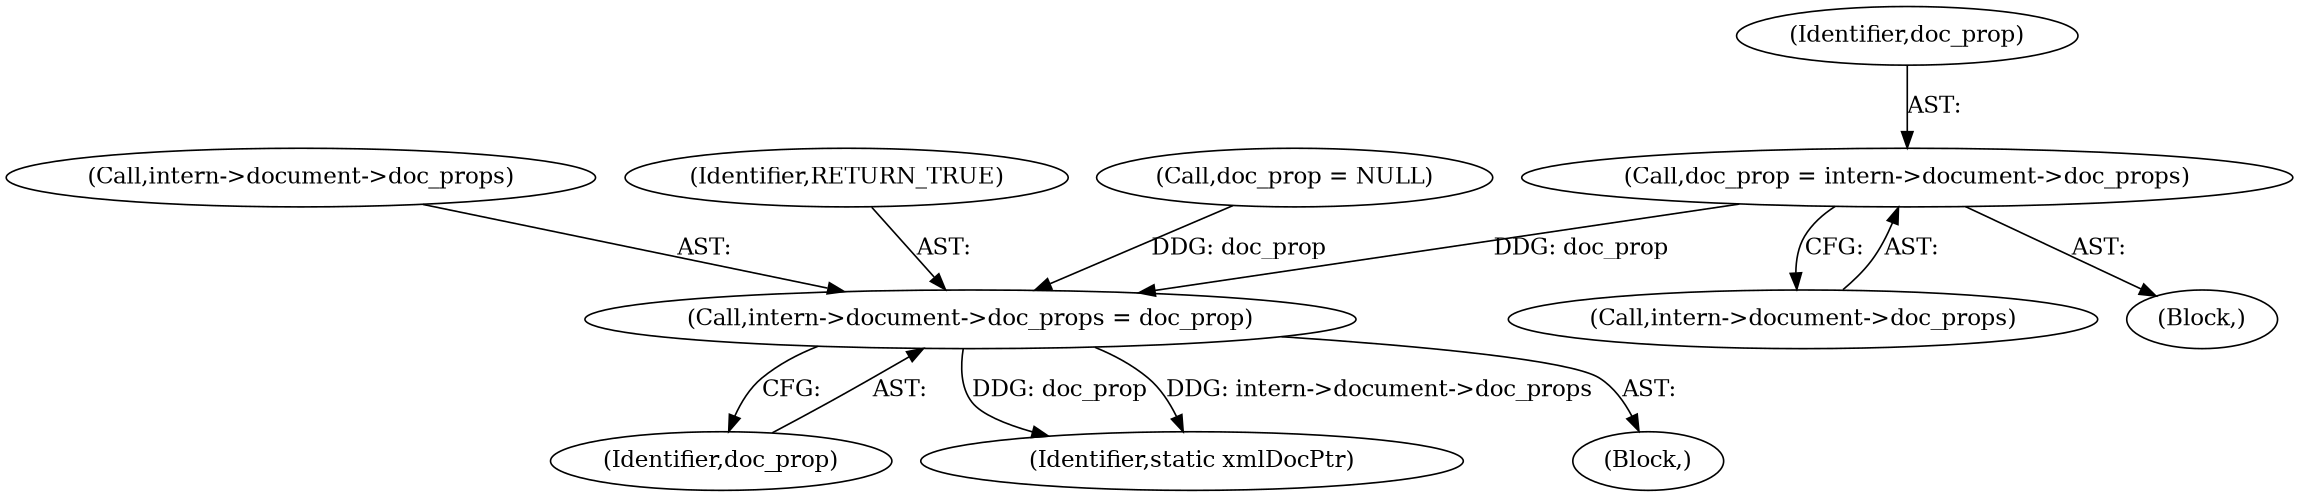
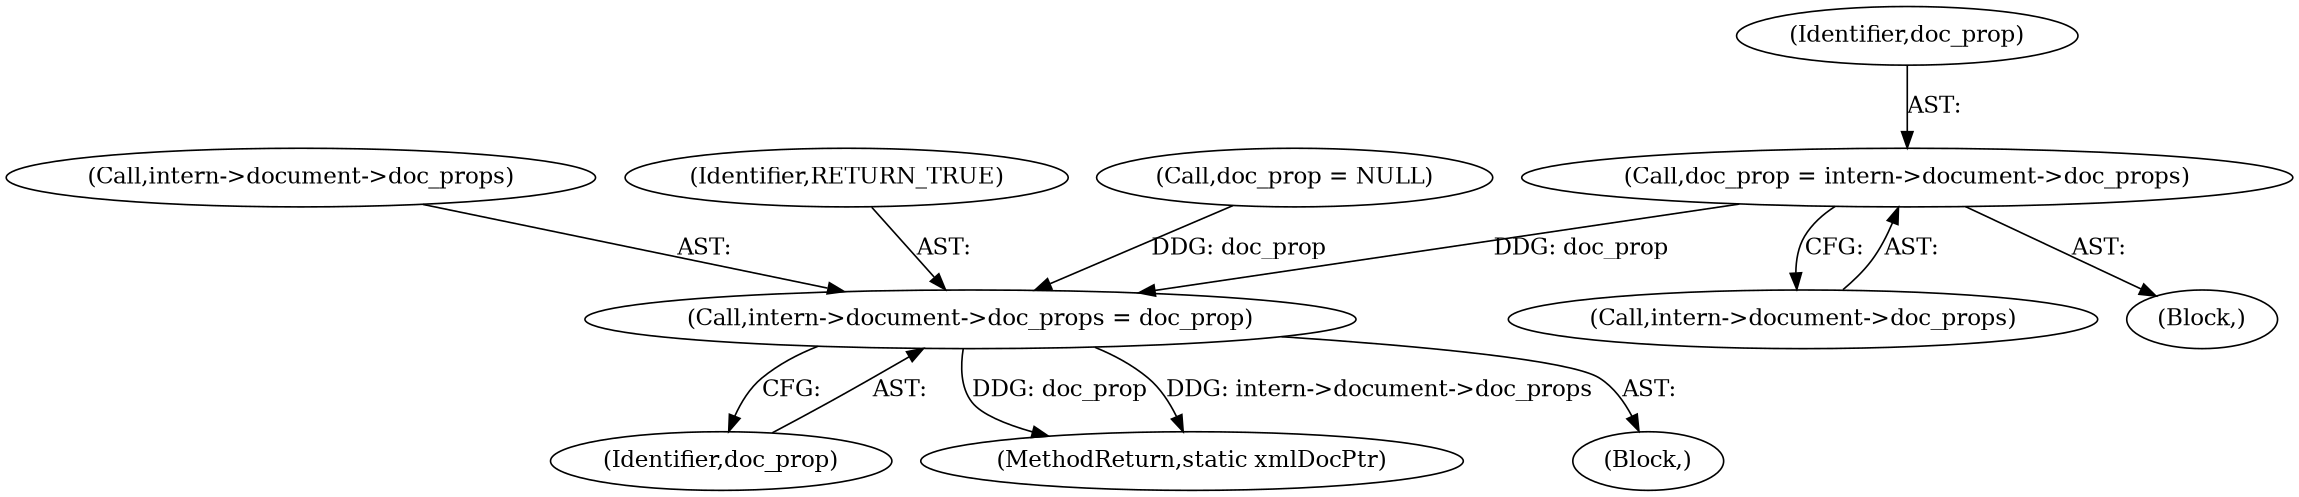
node "(Identifier,static xmlDocPtr)": label "(Identifier,static xmlDocPtr)" -> "(MethodReturn,static xmlDocPtr)"
